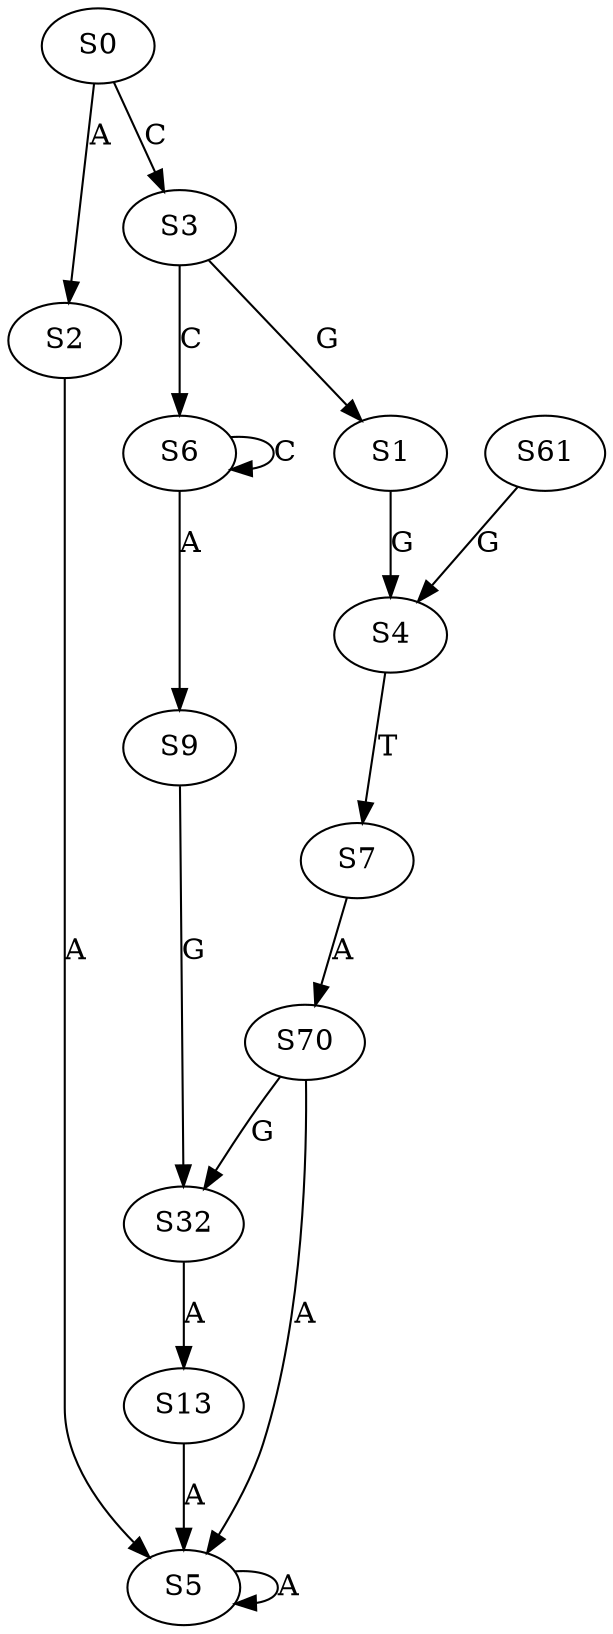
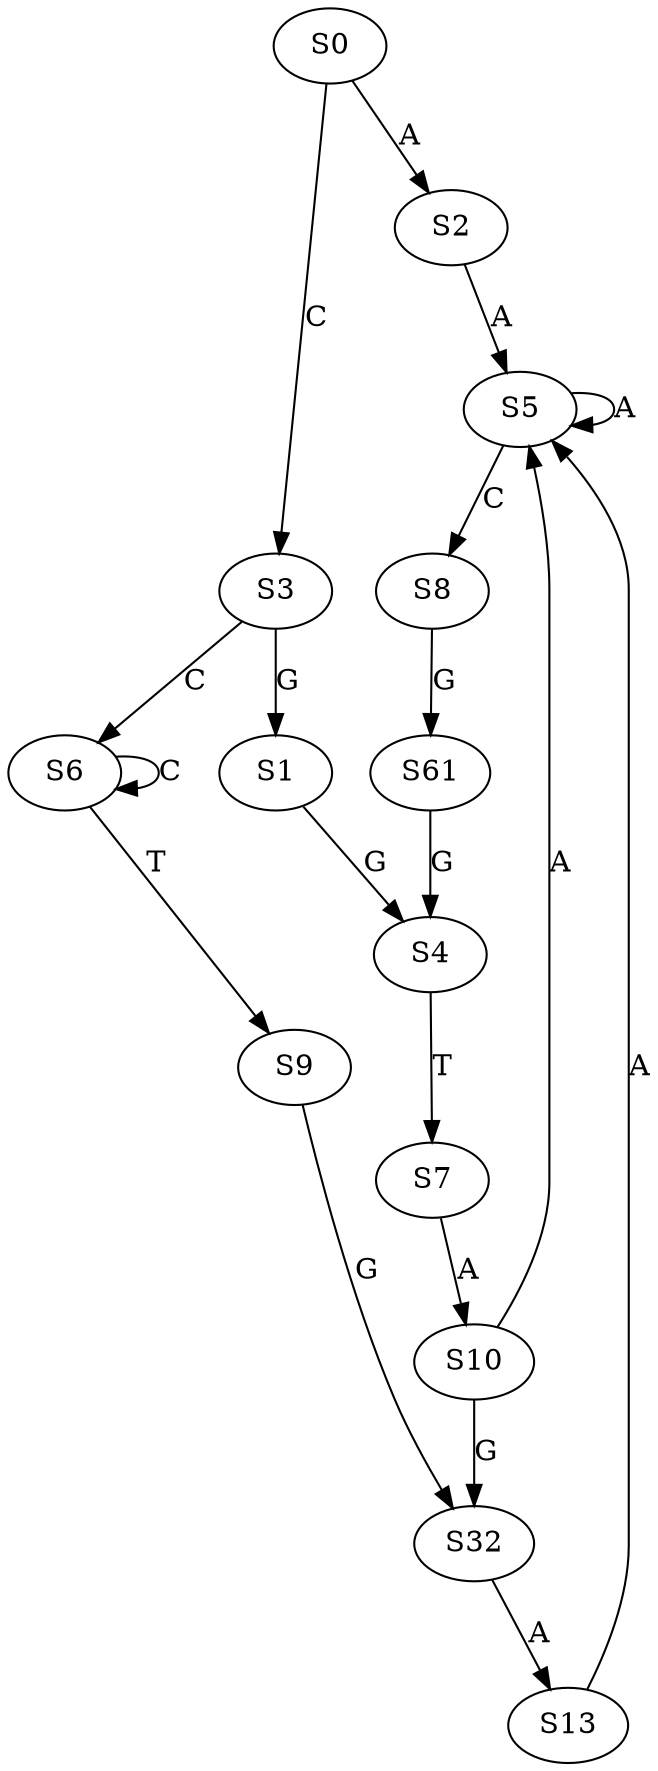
edge "S6" -> "S9": label "A" -> "T"
node "S8": added
node "S70": label "S70" -> "S10"
